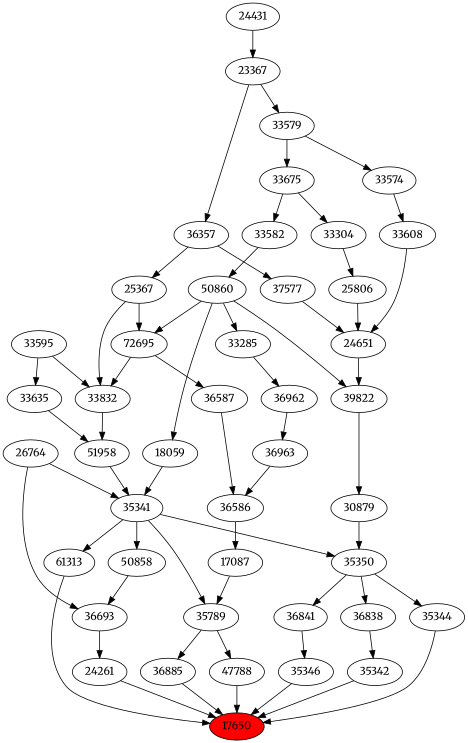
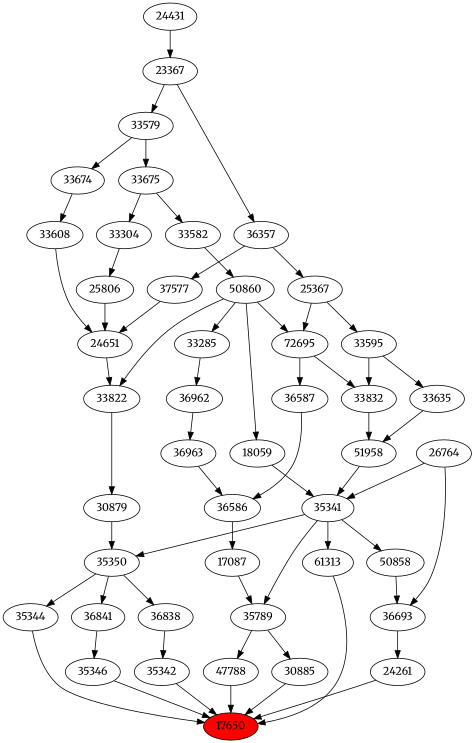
node "33574": label "33574" -> "33674"
edge "25367" -> "33832": now "25367" -> "33595"
node "39822": label "39822" -> "33822"
node "36885": label "36885" -> "30885"
